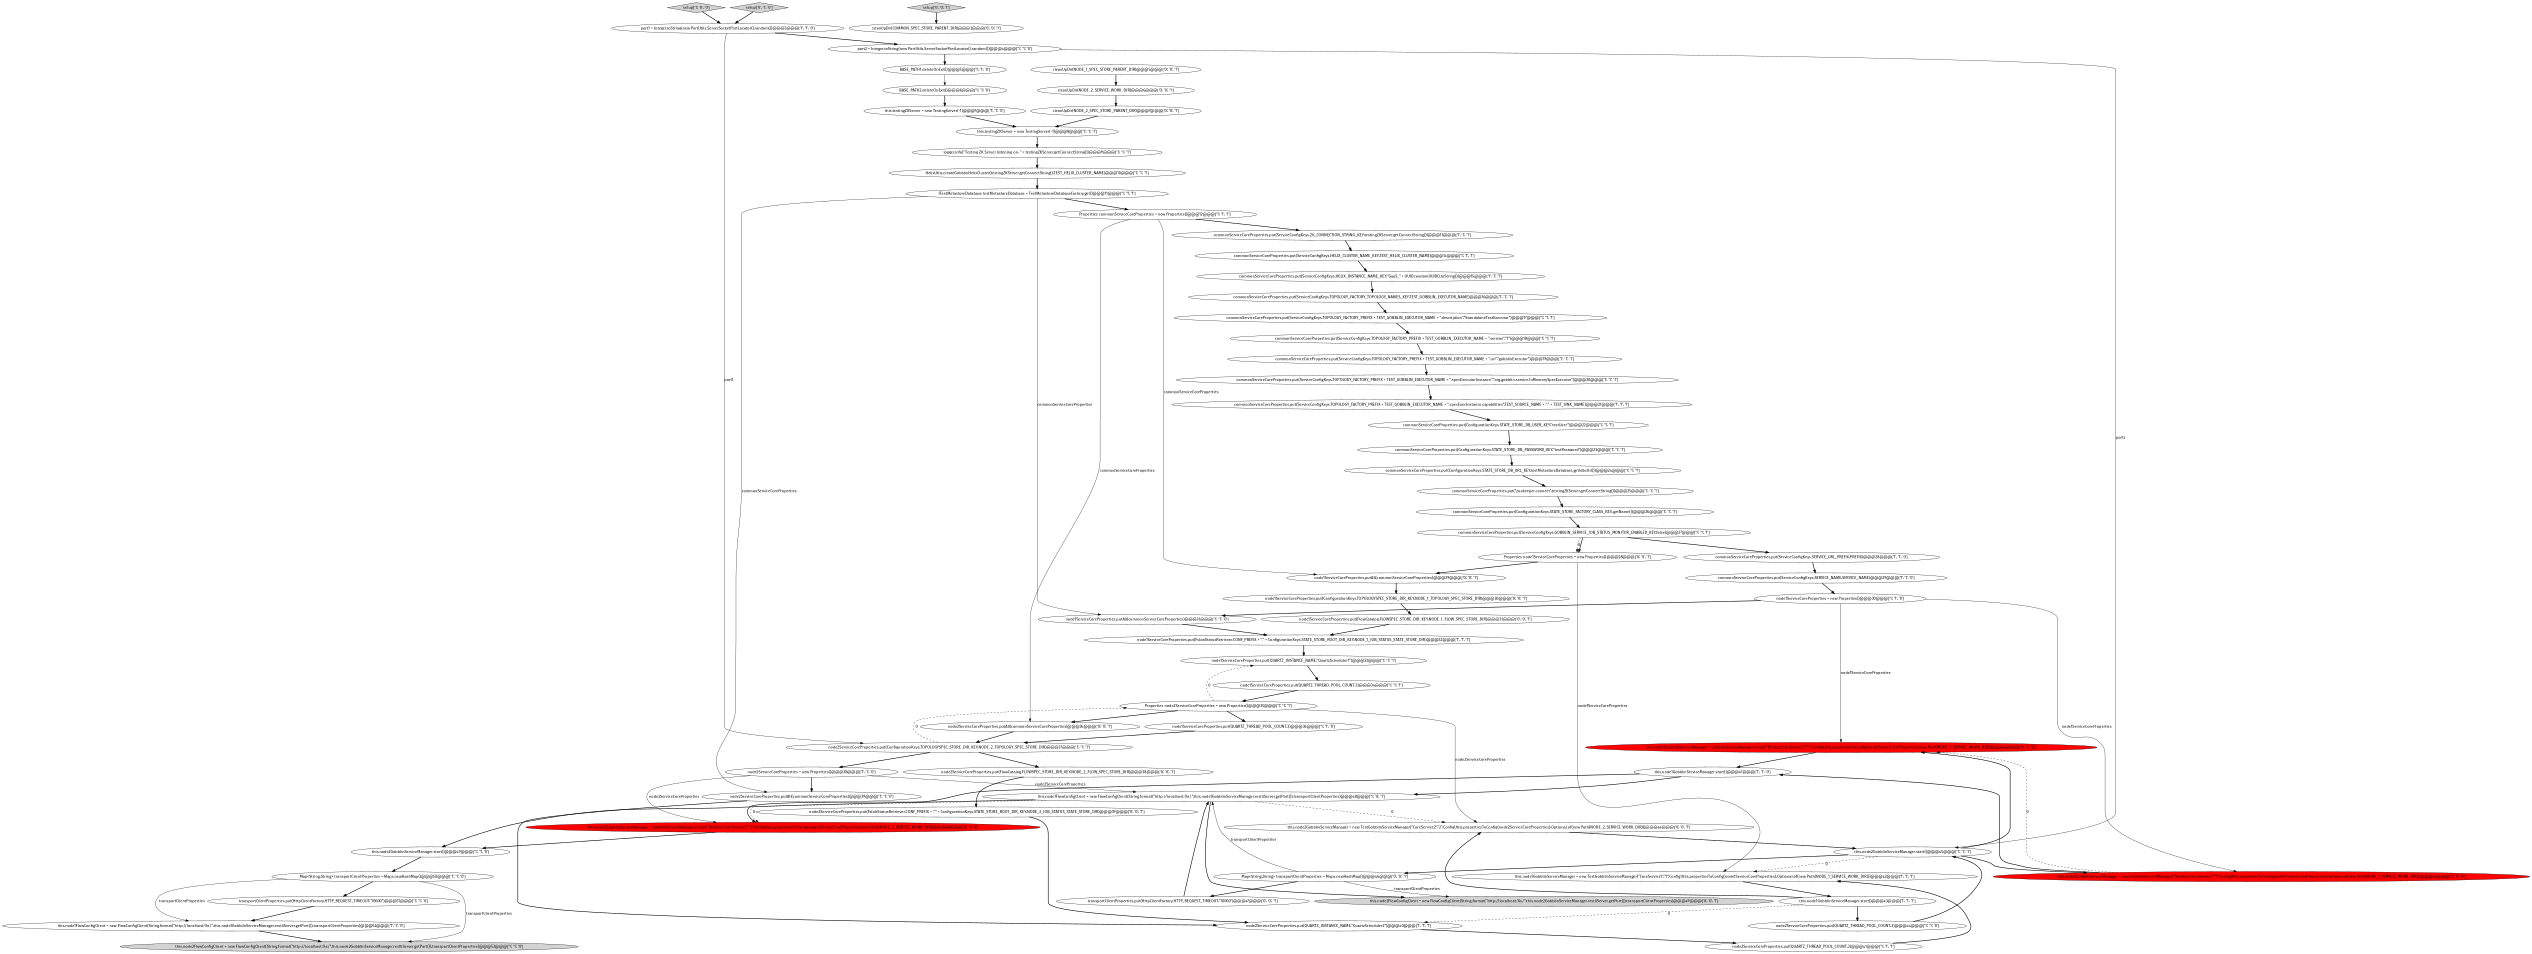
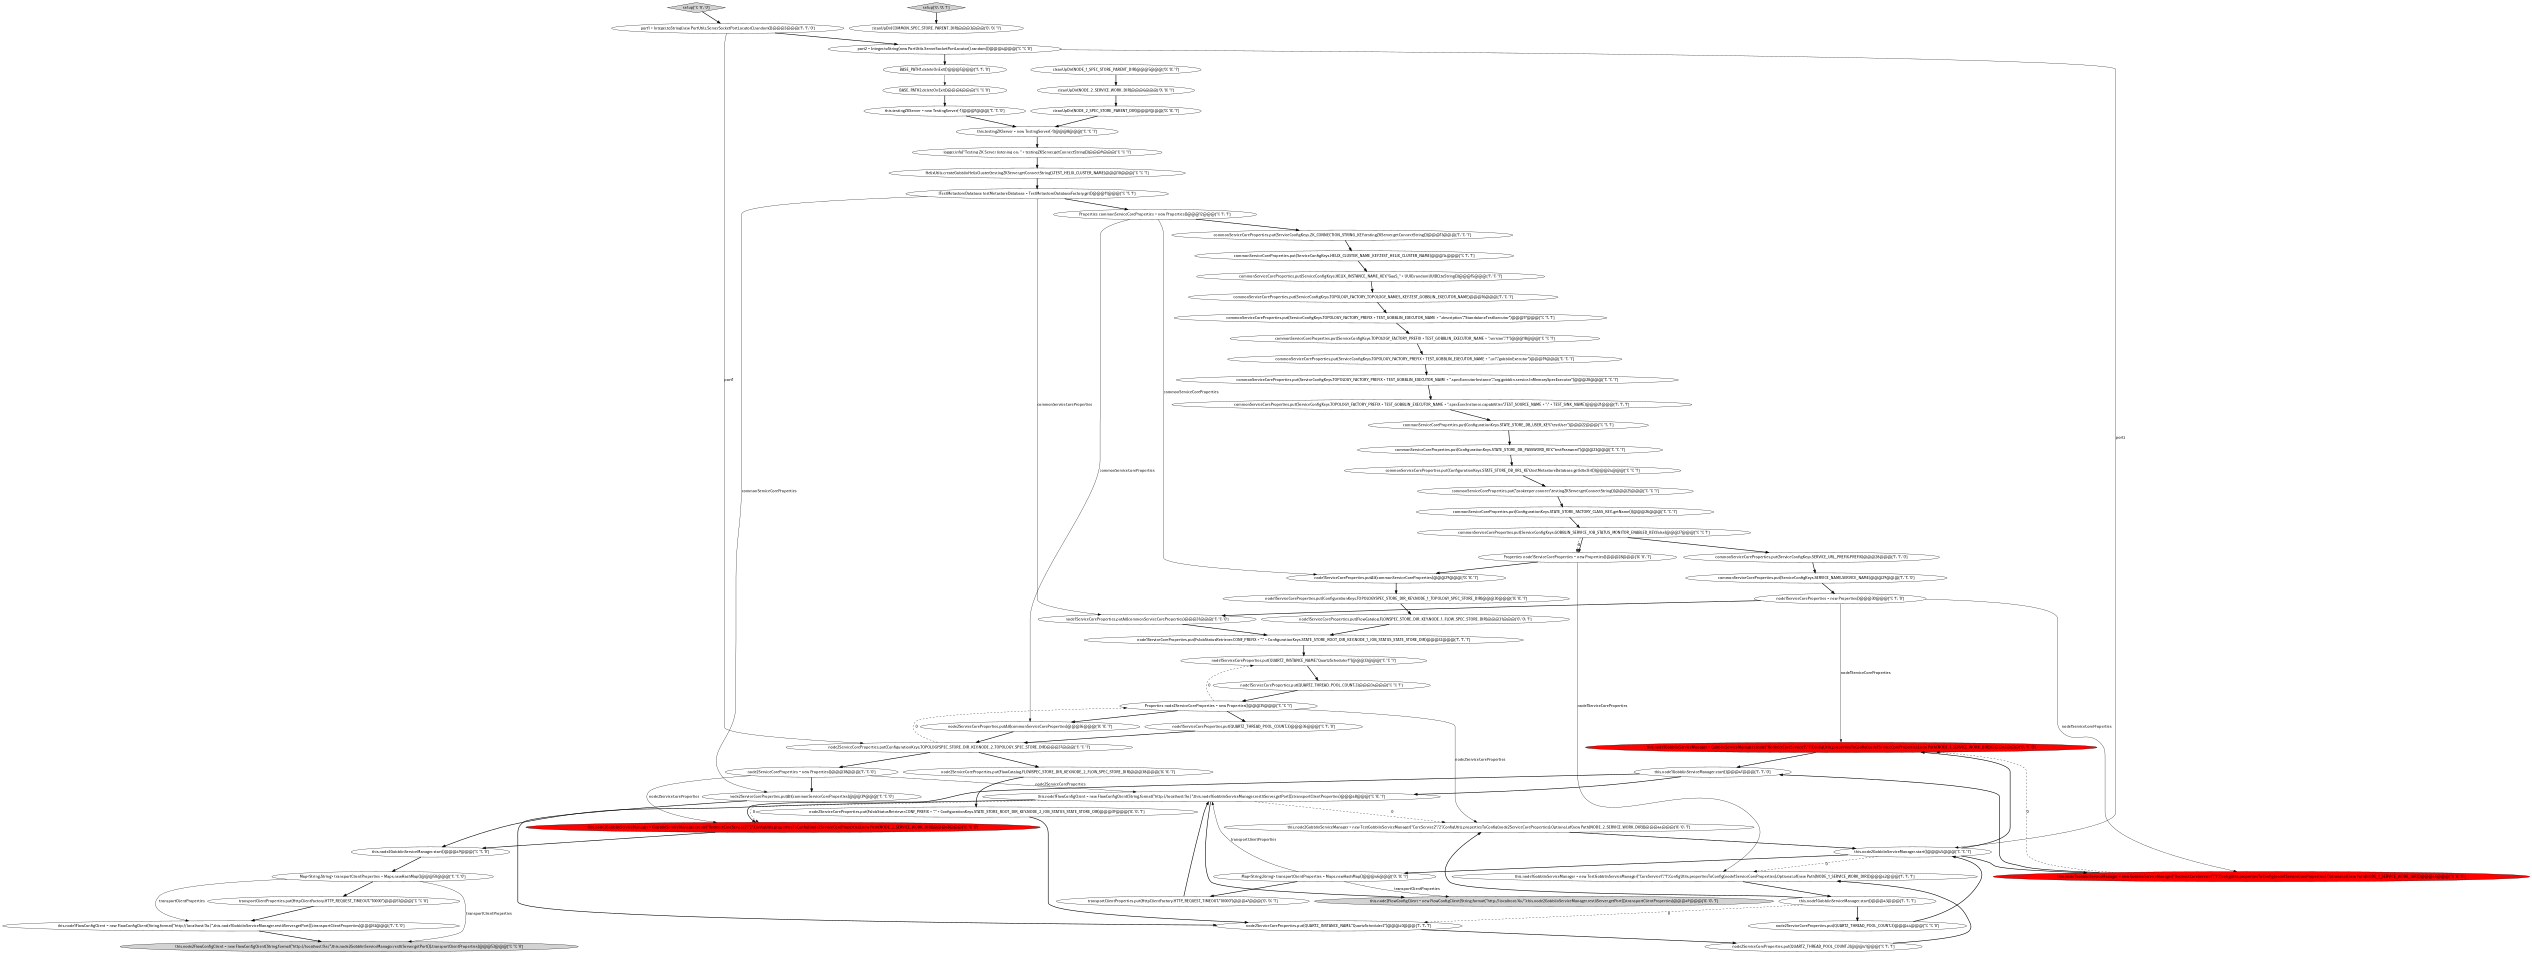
node "setup['0', '1', '0']": removed
